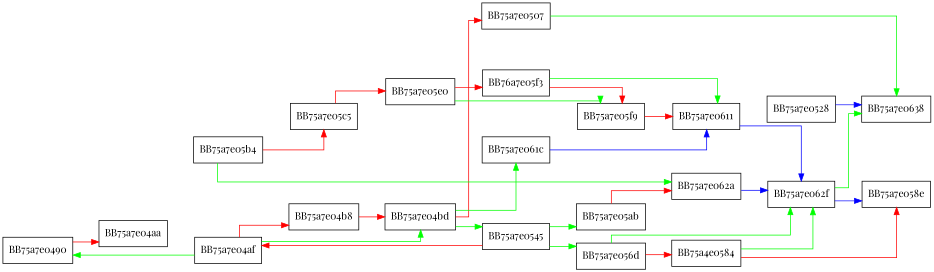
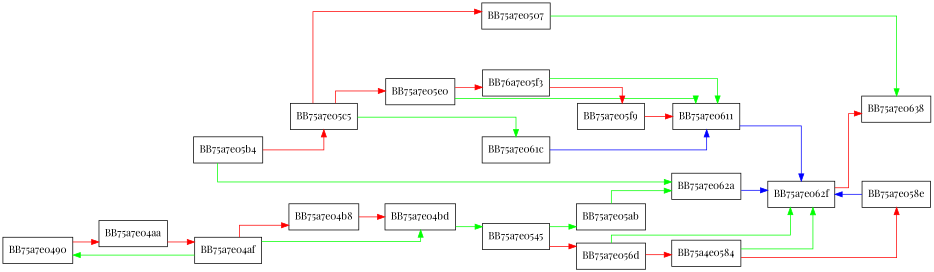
edge "BB75a7e05e0" -> "BB75a7e05f9": now "BB75a7e05e0" -> "BB75a7e0611"
node "BB75a7e0528": removed
edge "BB75a7e04bd" -> "BB75a7e0507": now "BB75a7e05c5" -> "BB75a7e0507"
edge "BB75a7e062f" -> "BB75a7e0638": color green -> red
edge "BB75a7e05ab" -> "BB75a7e062a": color red -> green
edge "BB75a7e062f" -> "BB75a7e058e": reversed
edge "BB75a7e04bd" -> "BB75a7e061c": now "BB75a7e05c5" -> "BB75a7e061c"
edge "BB75a7e0545" -> "BB75a7e04af": now "BB75a7e04aa" -> "BB75a7e04af"
edge "BB75a7e0545" -> "BB75a7e056d": color green -> red
